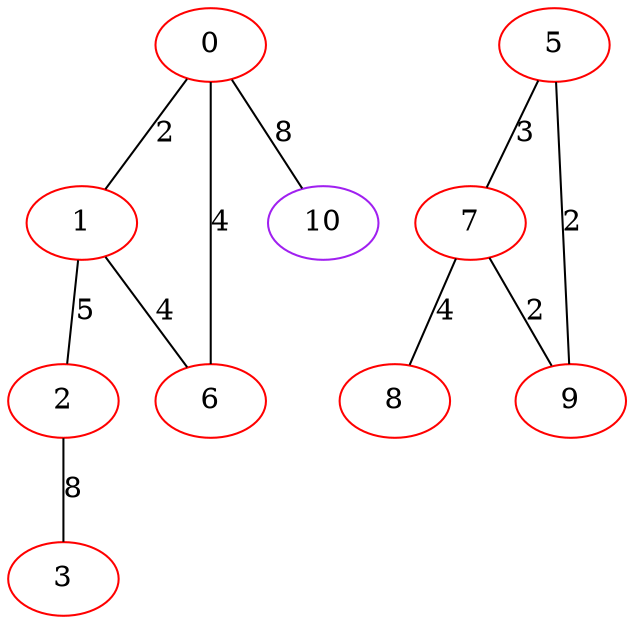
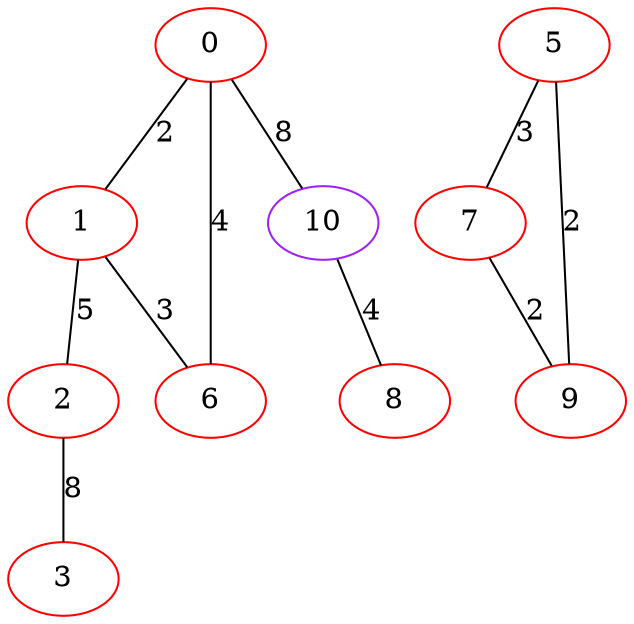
edge "1" -- "6": label "4" -> "3"
edge "7" -- "8": now "10" -- "8"
